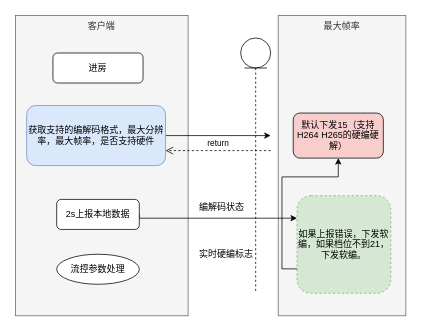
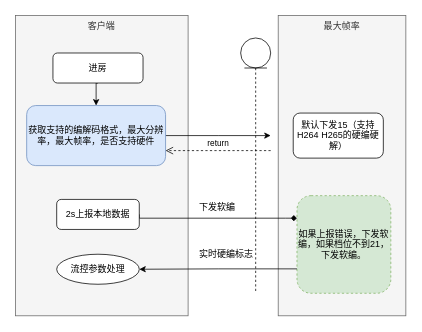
edge "进房" -> "获取支持的编解码格式，最大分辨率，最大帧率，是否支持硬件": added
node "默认下发15（支持H264 H265的硬编硬解）": fillcolor #f8cecc -> #ffffff
edge "如果上报错误，下发软编，如果档位不到21，下发软编。" -> "默认下发15（支持H264 H265的硬编硬解）": now "如果上报错误，下发软编，如果档位不到21，下发软编。" -> "流控参数处理"
node "编解码状态": label "编解码状态" -> "下发软编"
edge "2s上报本地数据" -> "如果上报错误，下发软编，如果档位不到21，下发软编。": arrowhead classic -> diamond
